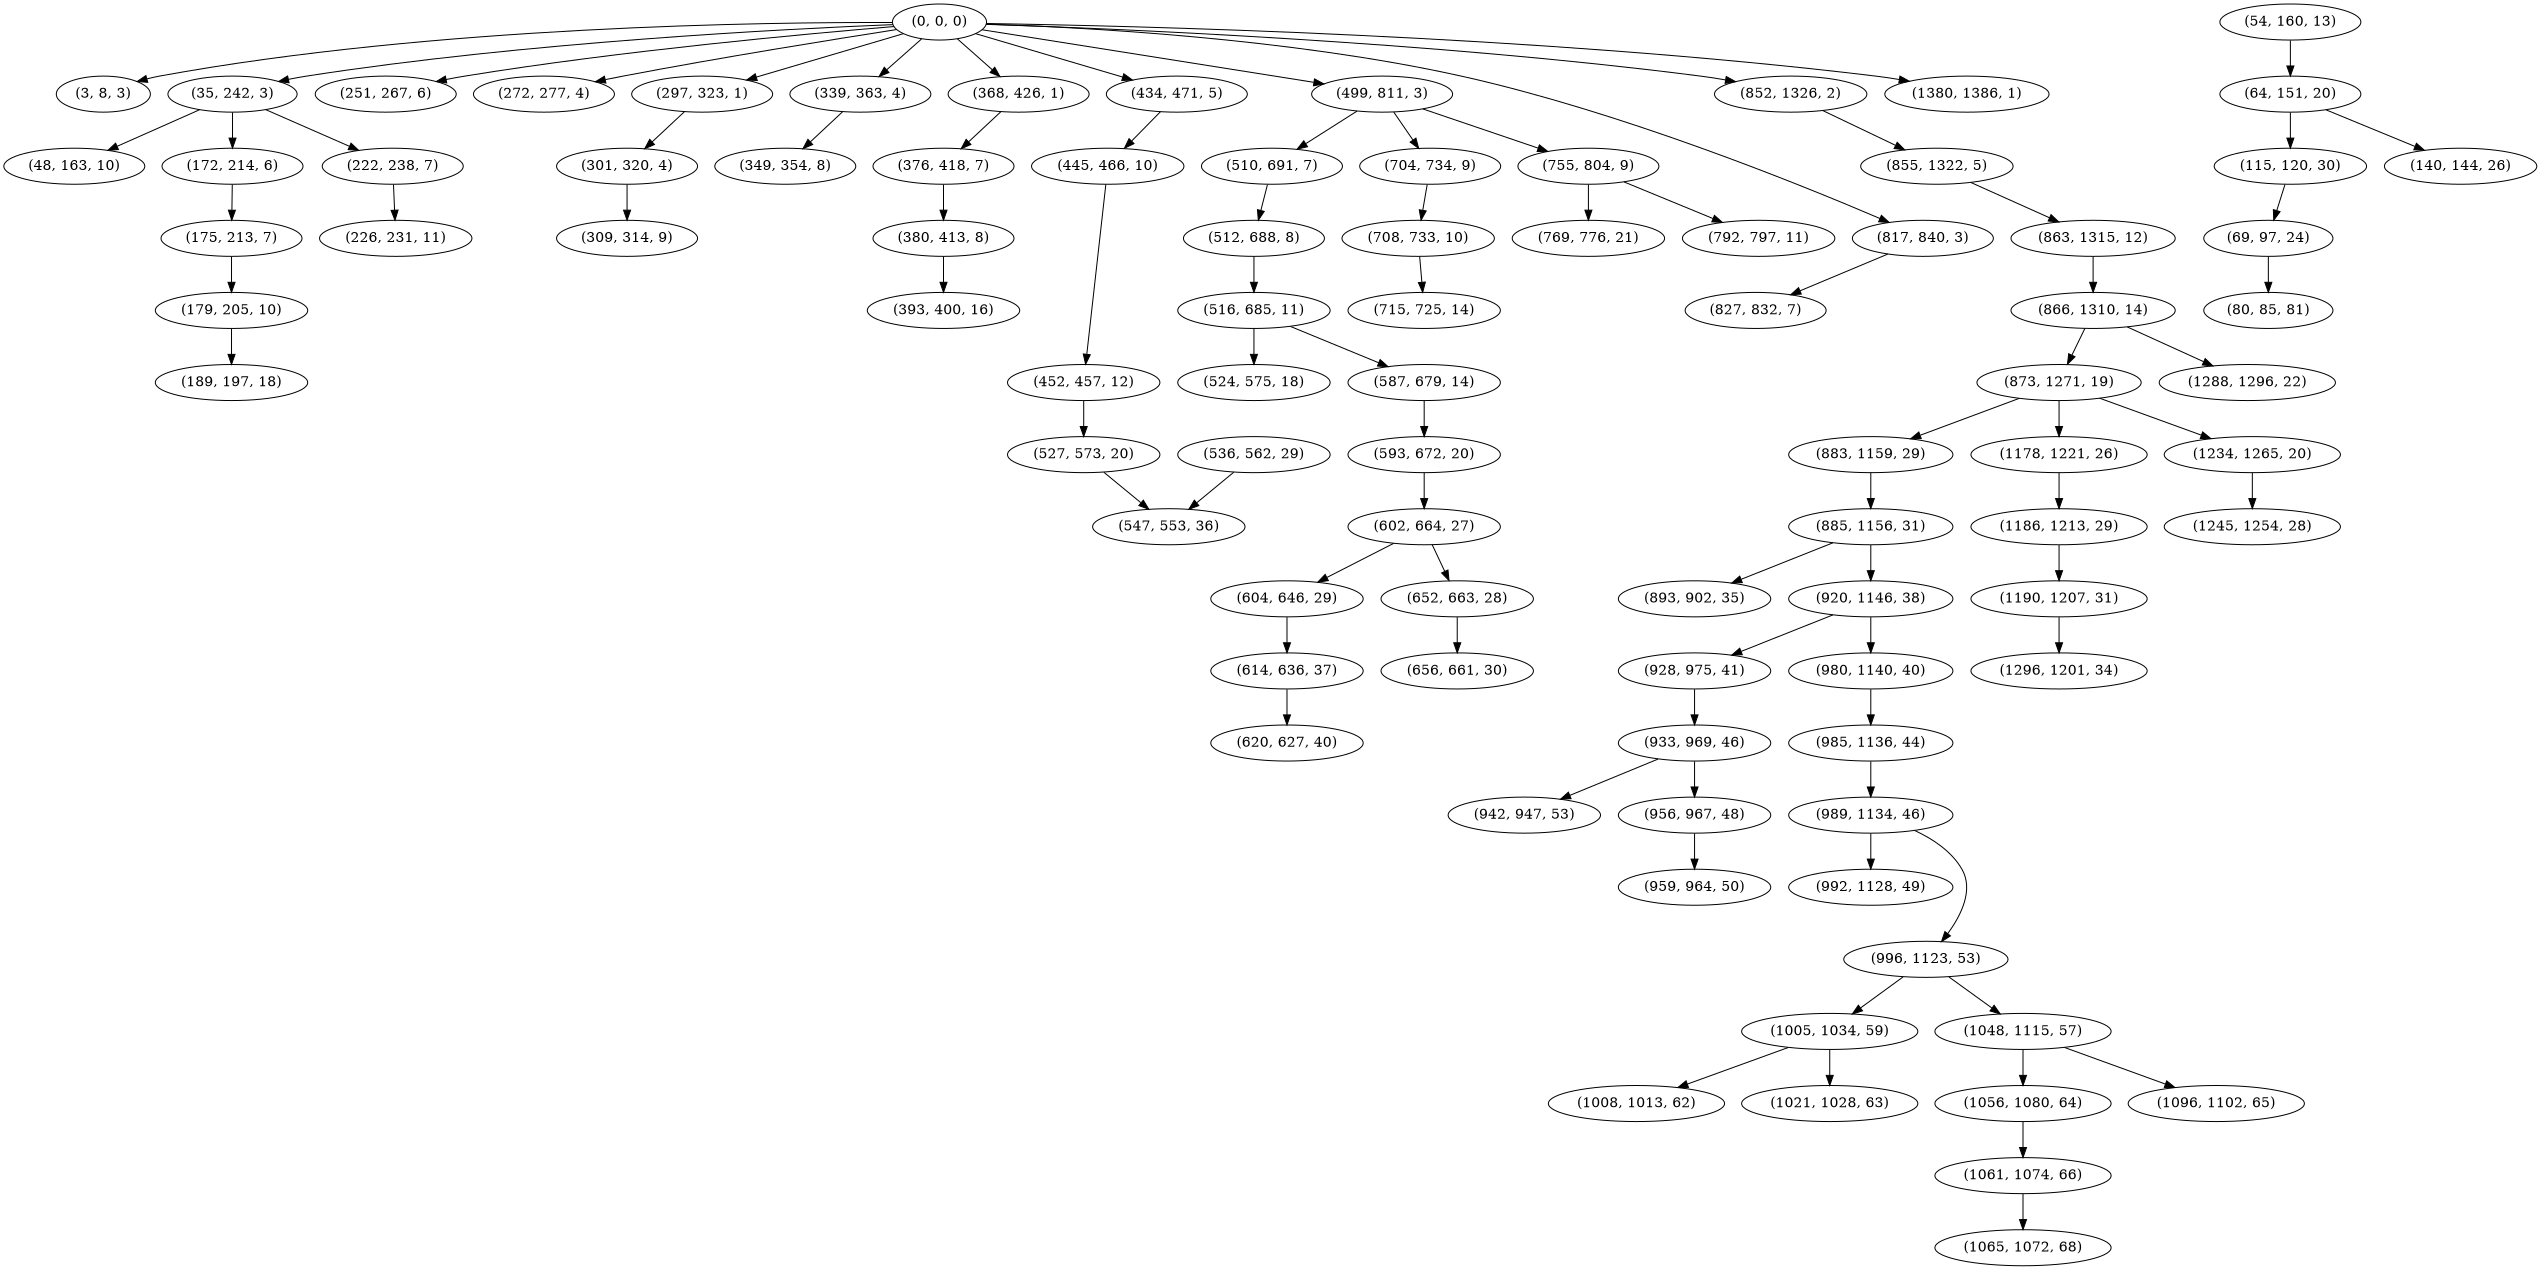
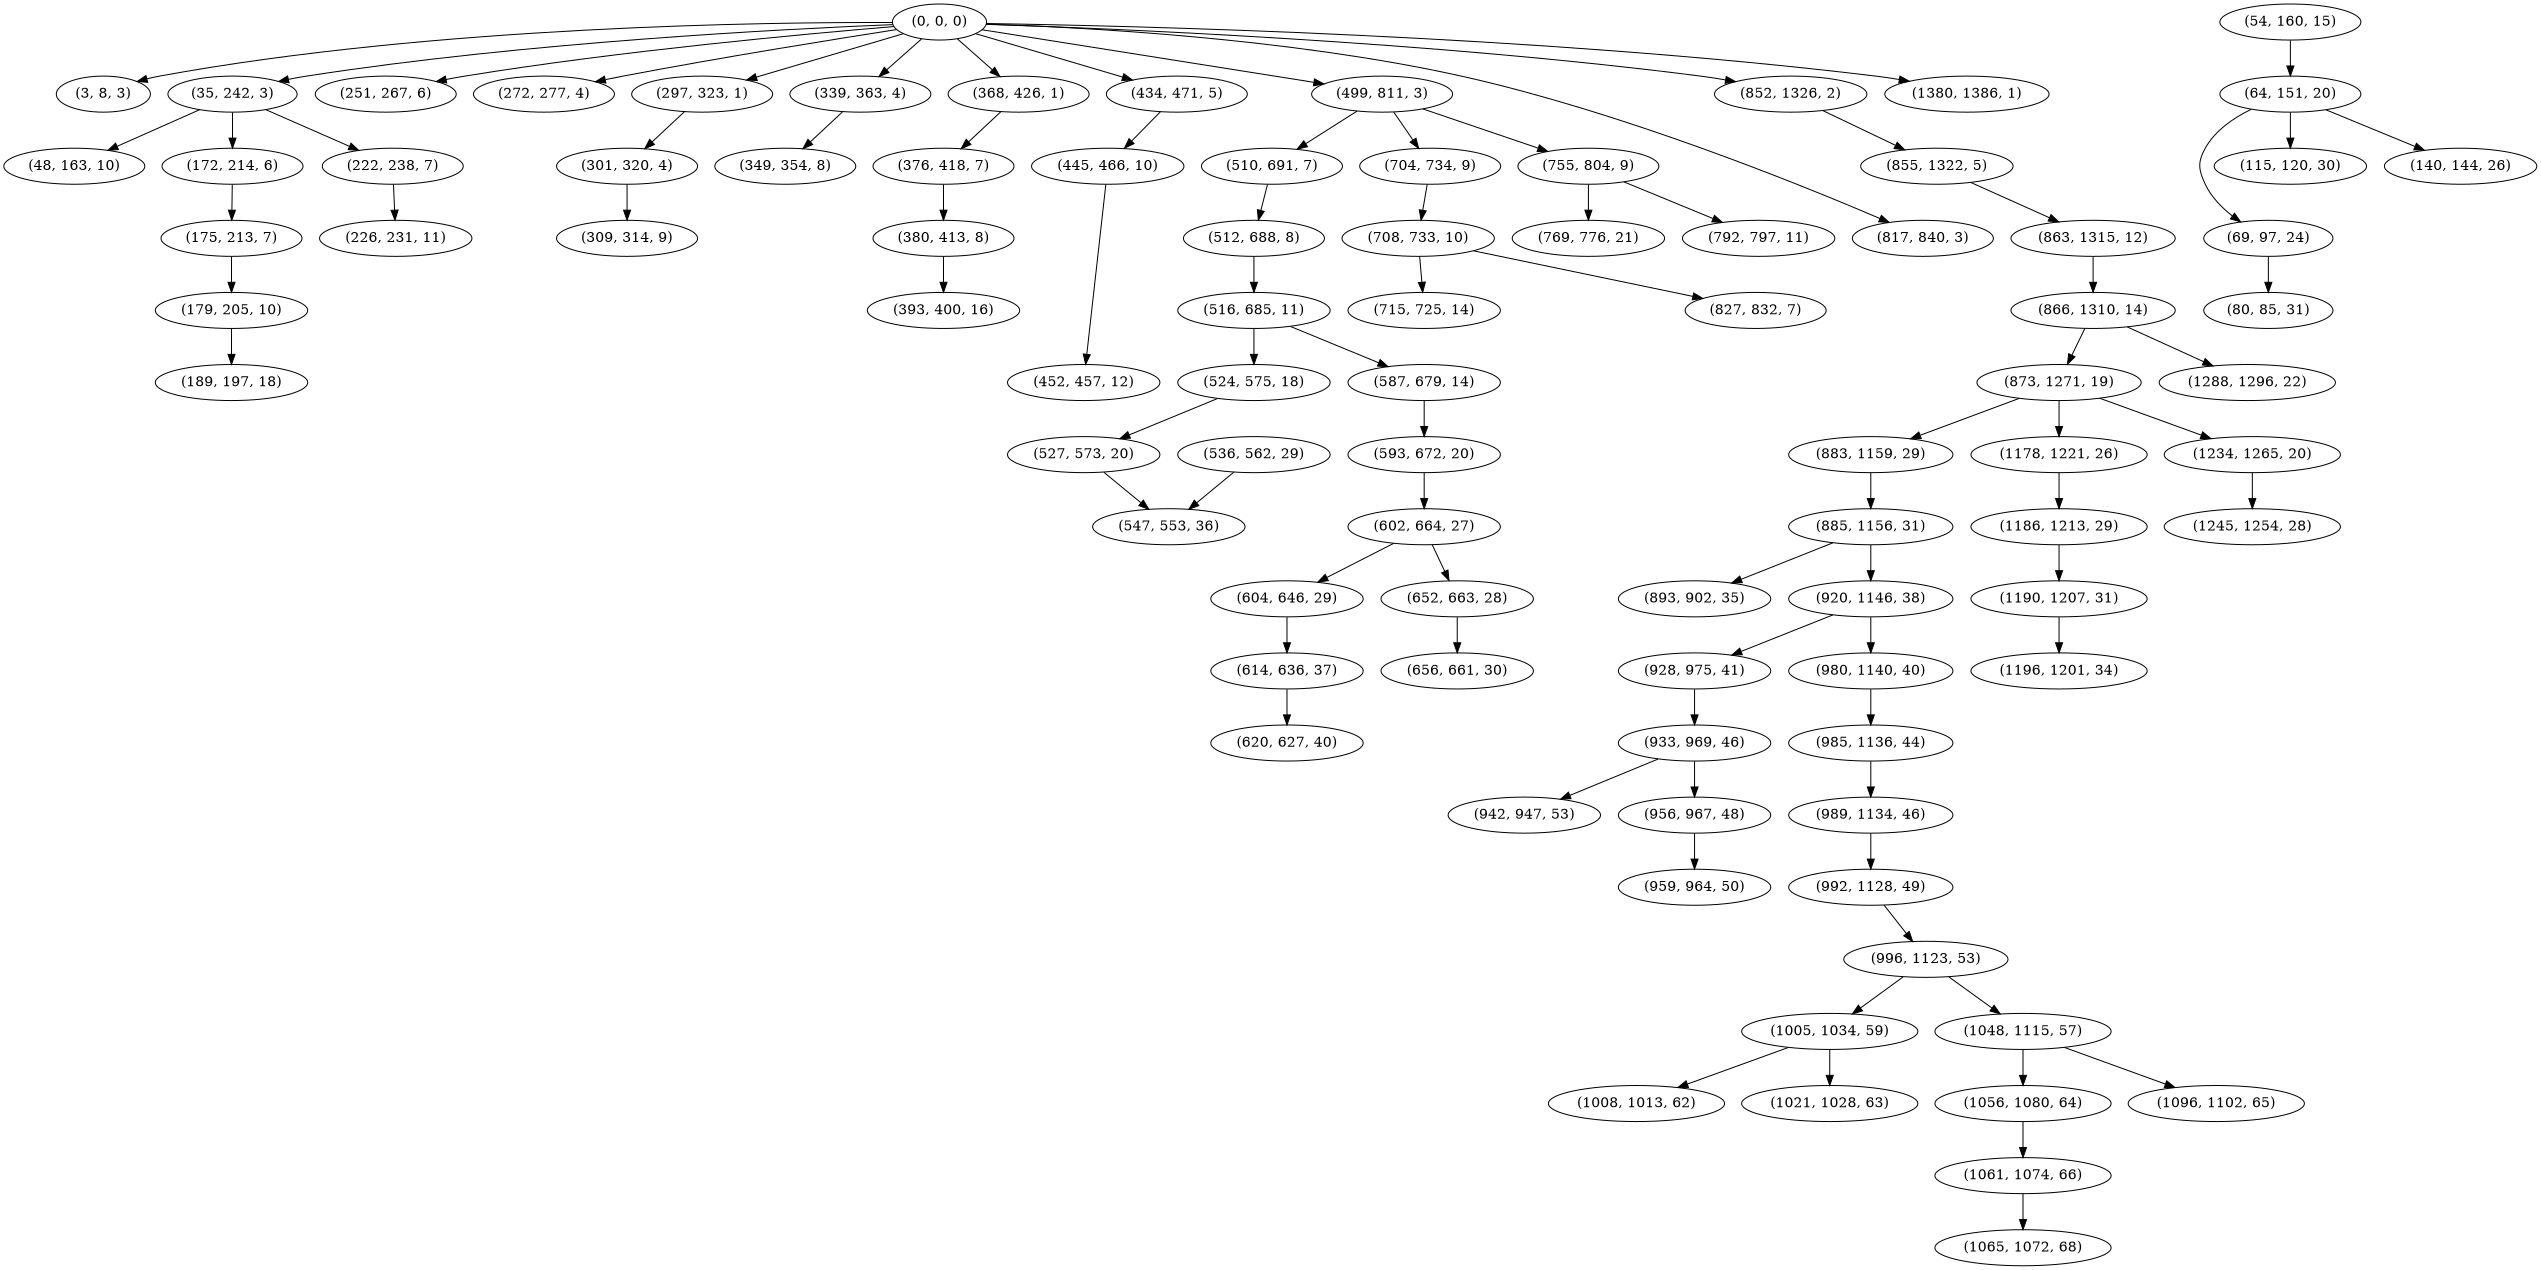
node "(54, 160, 13)": label "(54, 160, 13)" -> "(54, 160, 15)"
edge "(115, 120, 30)" -> "(69, 97, 24)": now "(64, 151, 20)" -> "(69, 97, 24)"
edge "(817, 840, 3)" -> "(827, 832, 7)": now "(708, 733, 10)" -> "(827, 832, 7)"
node "(80, 85, 81)": label "(80, 85, 81)" -> "(80, 85, 31)"
edge "(452, 457, 12)" -> "(527, 573, 20)": now "(524, 575, 18)" -> "(527, 573, 20)"
node "(1296, 1201, 34)": label "(1296, 1201, 34)" -> "(1196, 1201, 34)"
edge "(989, 1134, 46)" -> "(996, 1123, 53)": now "(992, 1128, 49)" -> "(996, 1123, 53)"
